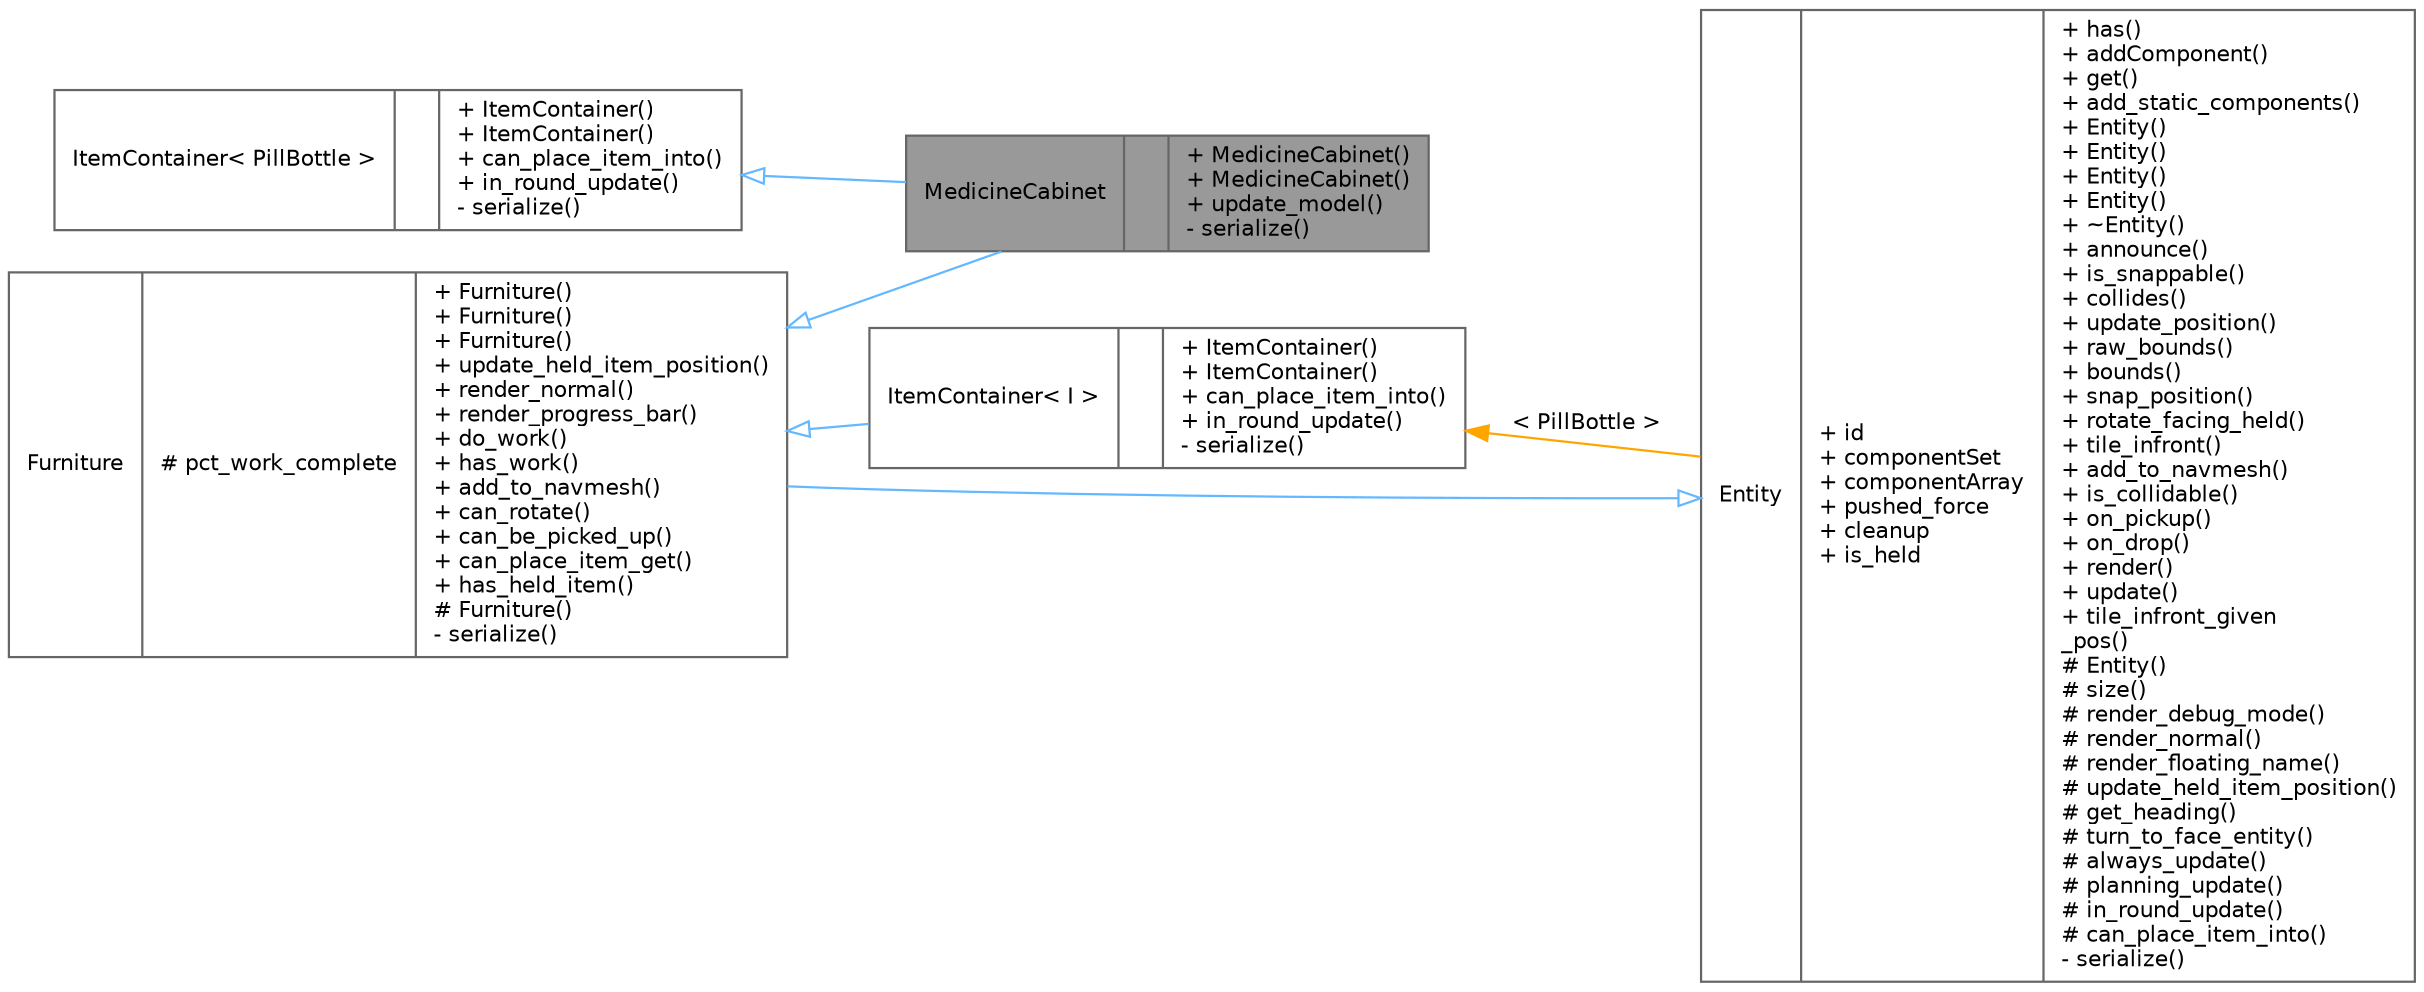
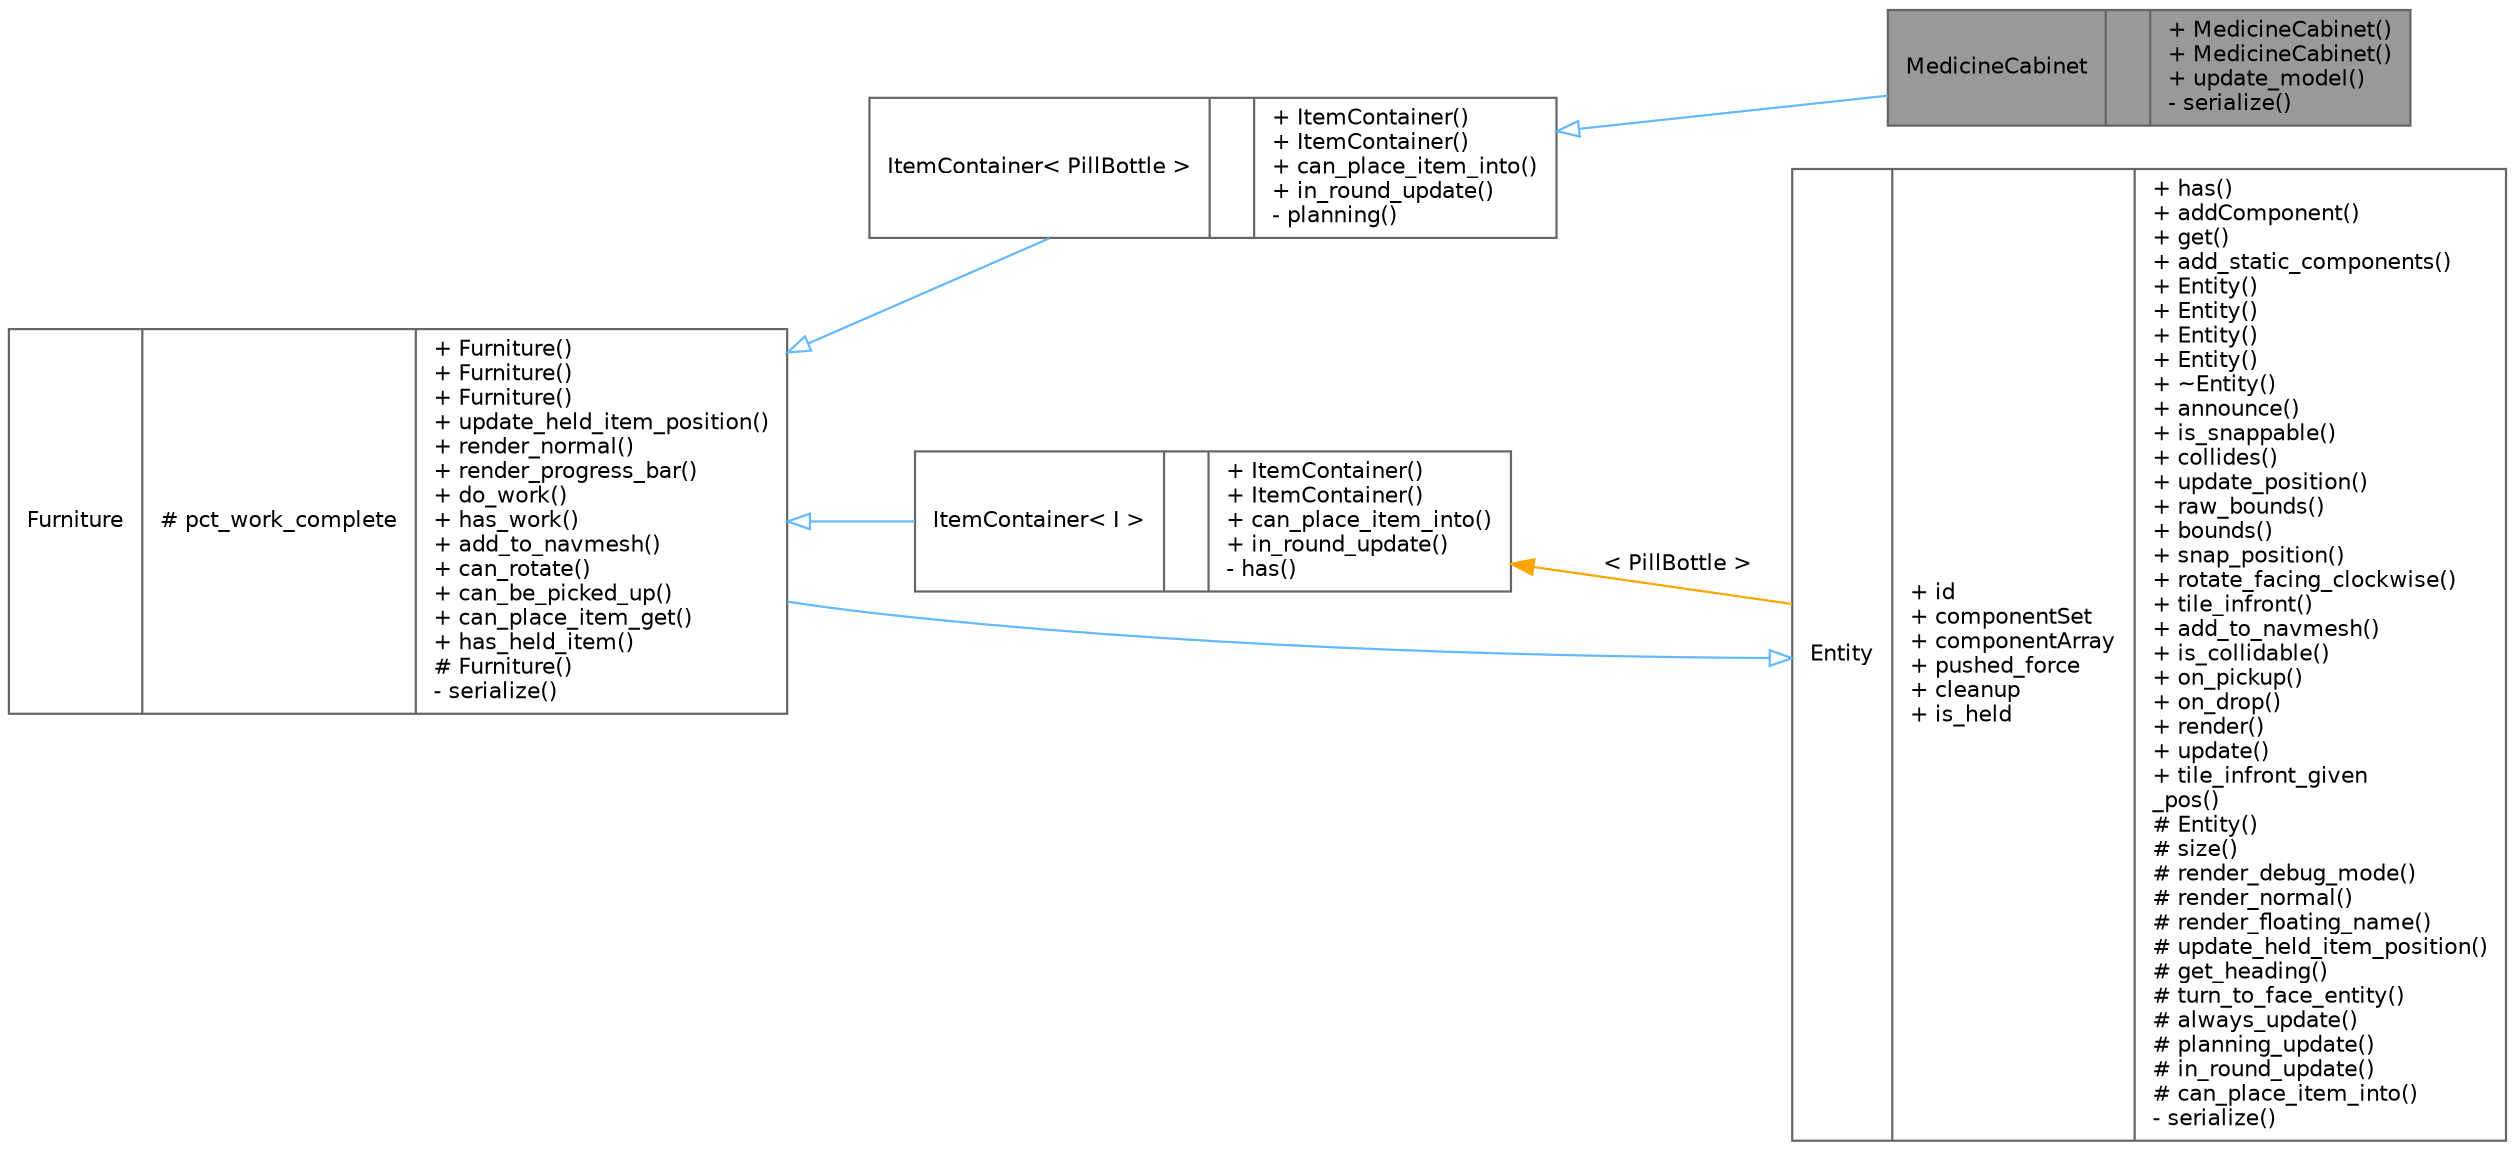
node "ItemContainer< PillBottle >": text "- serialize()" -> "- planning()"
edge "MedicineCabinet" -> "Furniture": now "ItemContainer< PillBottle >" -> "Furniture"
node "Entity": text "+ rotate_facing_held()" -> "+ rotate_facing_clockwise()"
node "ItemContainer< I >": text "- serialize()" -> "- has()"
